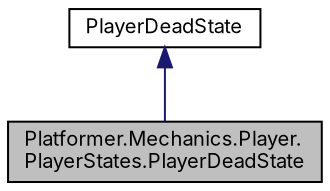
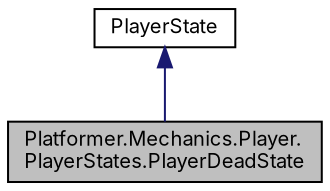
node "PlayerDeadState": label "PlayerDeadState" -> "PlayerState"
